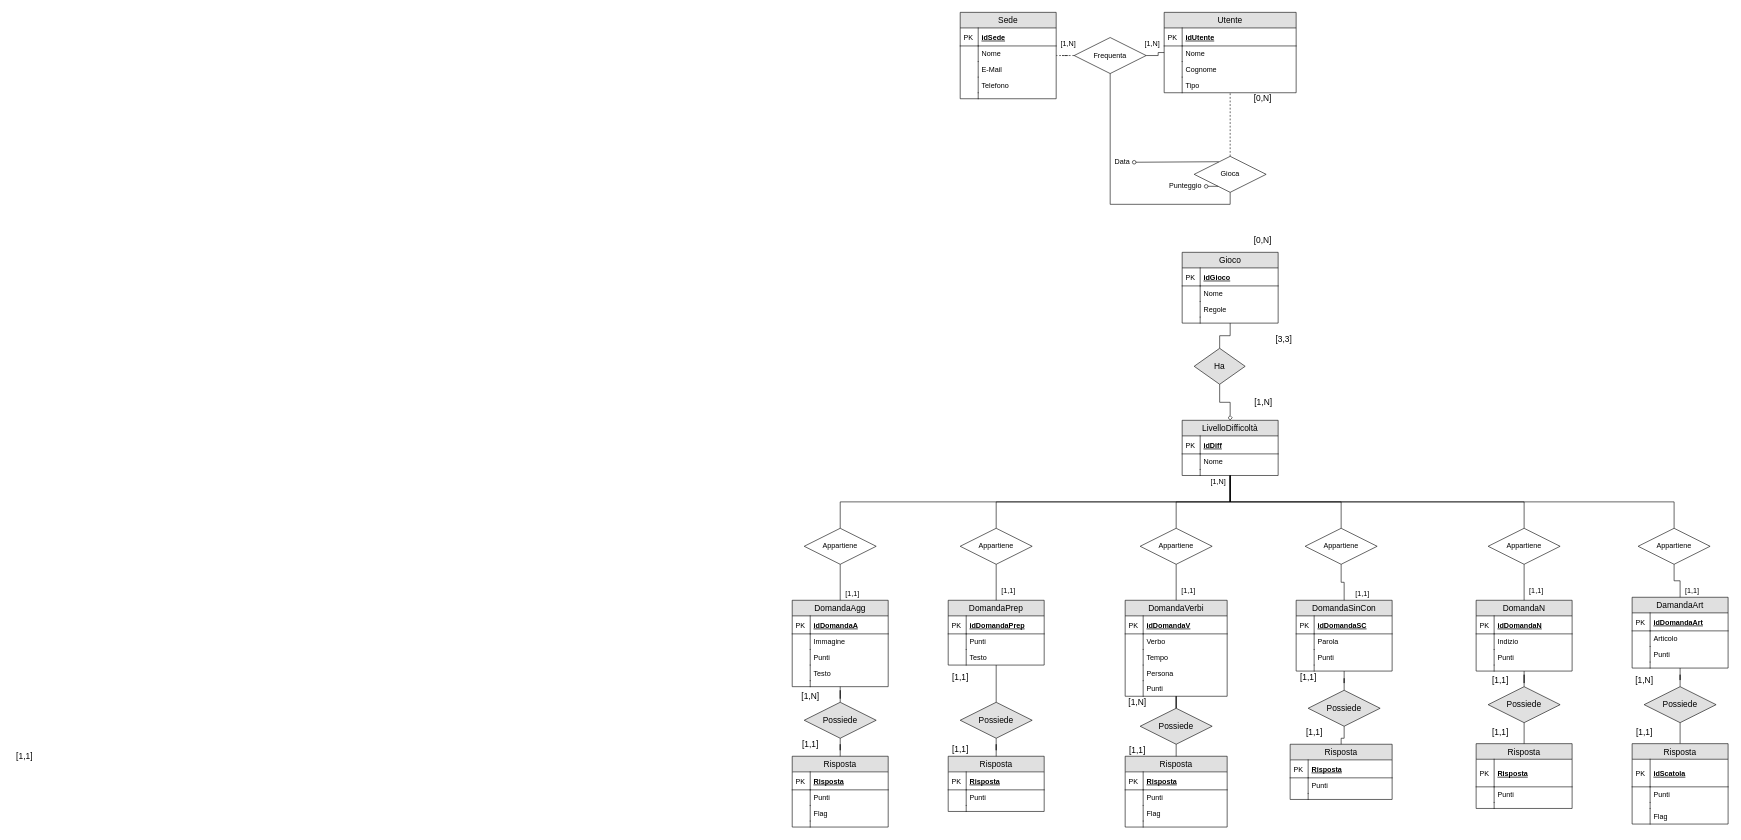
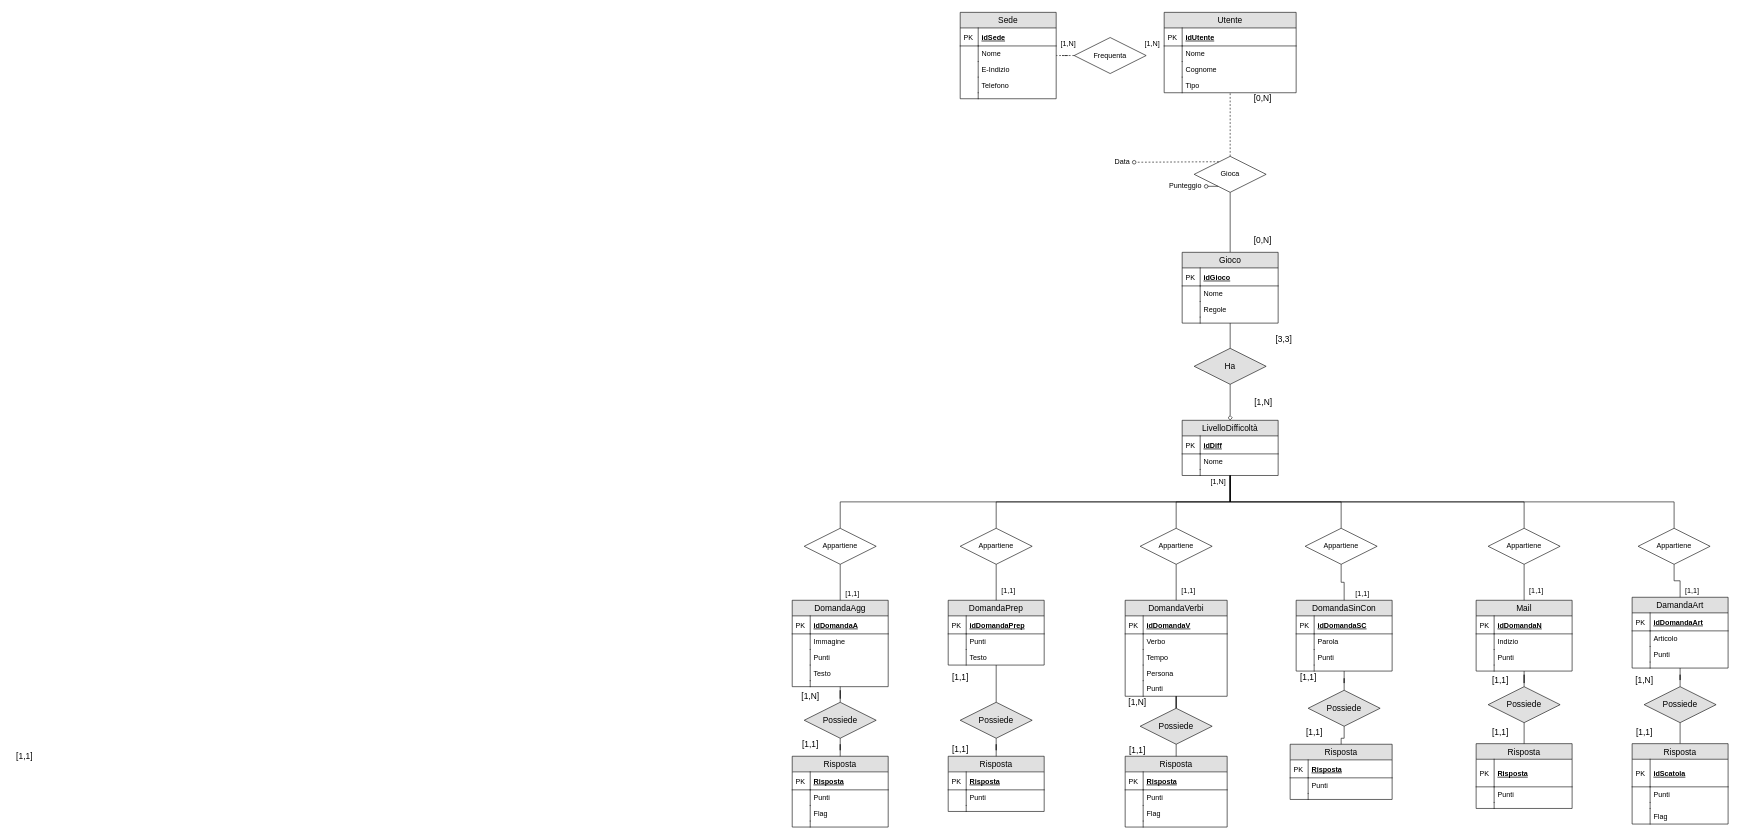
edge "Utente" -- "Frequenta": removed
node "E-Mail": label "E-Mail" -> "E-Indizio"
edge "Gioca" -> "Data": style solid -> dashed
edge "Frequenta" -- "Gioca": now "Gioco" -- "Gioca"
node "Ha": size 51x36 -> 72x36
node "DomandaN": label "DomandaN" -> "Mail"
